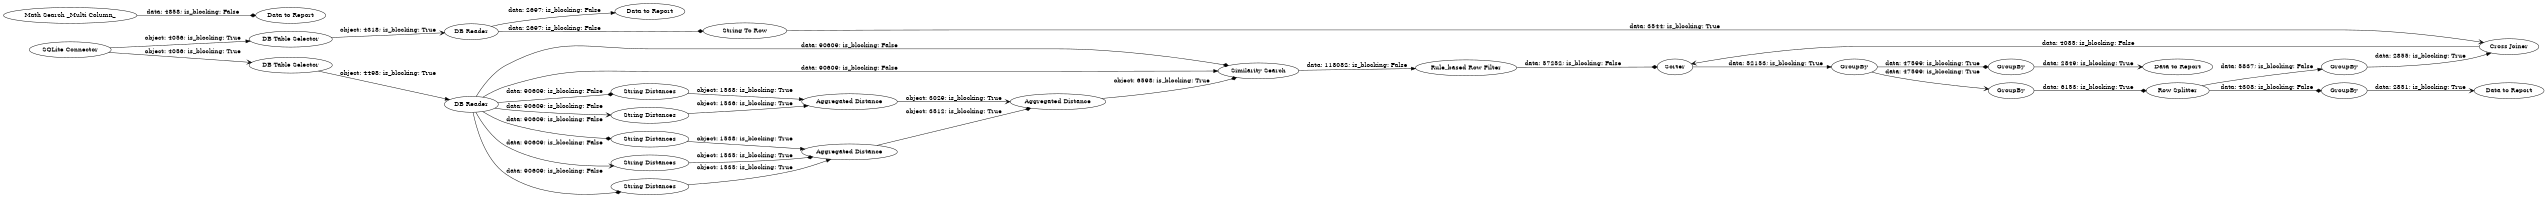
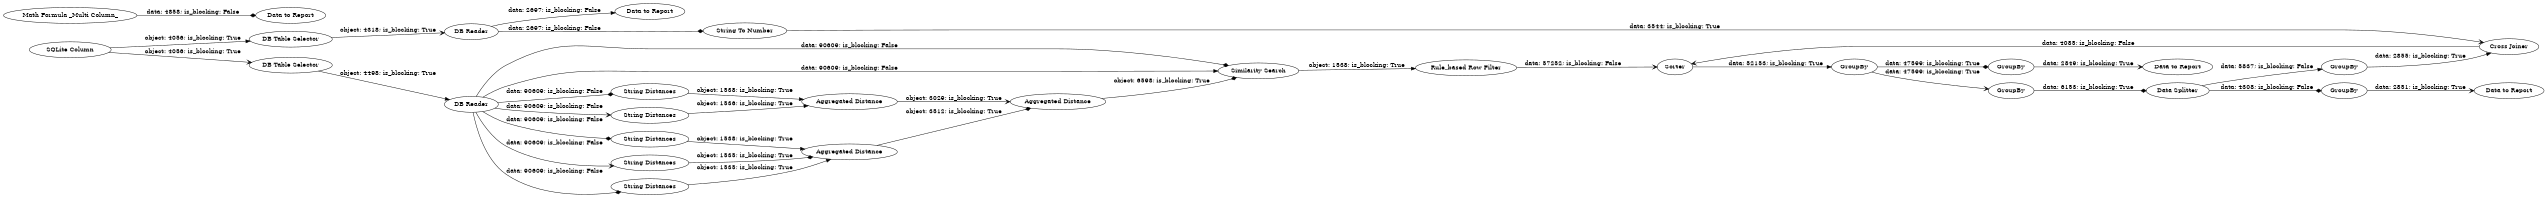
node "Math Search _Multi Column_": label "Math Search _Multi Column_" -> "Math Formula _Multi Column_"
node "String To Row": label "String To Row" -> "String To Number"
node "SQLite Connector": label "SQLite Connector" -> "SQLite Column"
edge "Similarity Search" -> "Rule_based Row Filter": label "data: 118082; is_blocking: False" -> "object: 1538; is_blocking: True"
edge "Rule_based Row Filter" -> "Sorter": arrowhead diamond -> vee
node "Row Splitter": label "Row Splitter" -> "Data Splitter"
